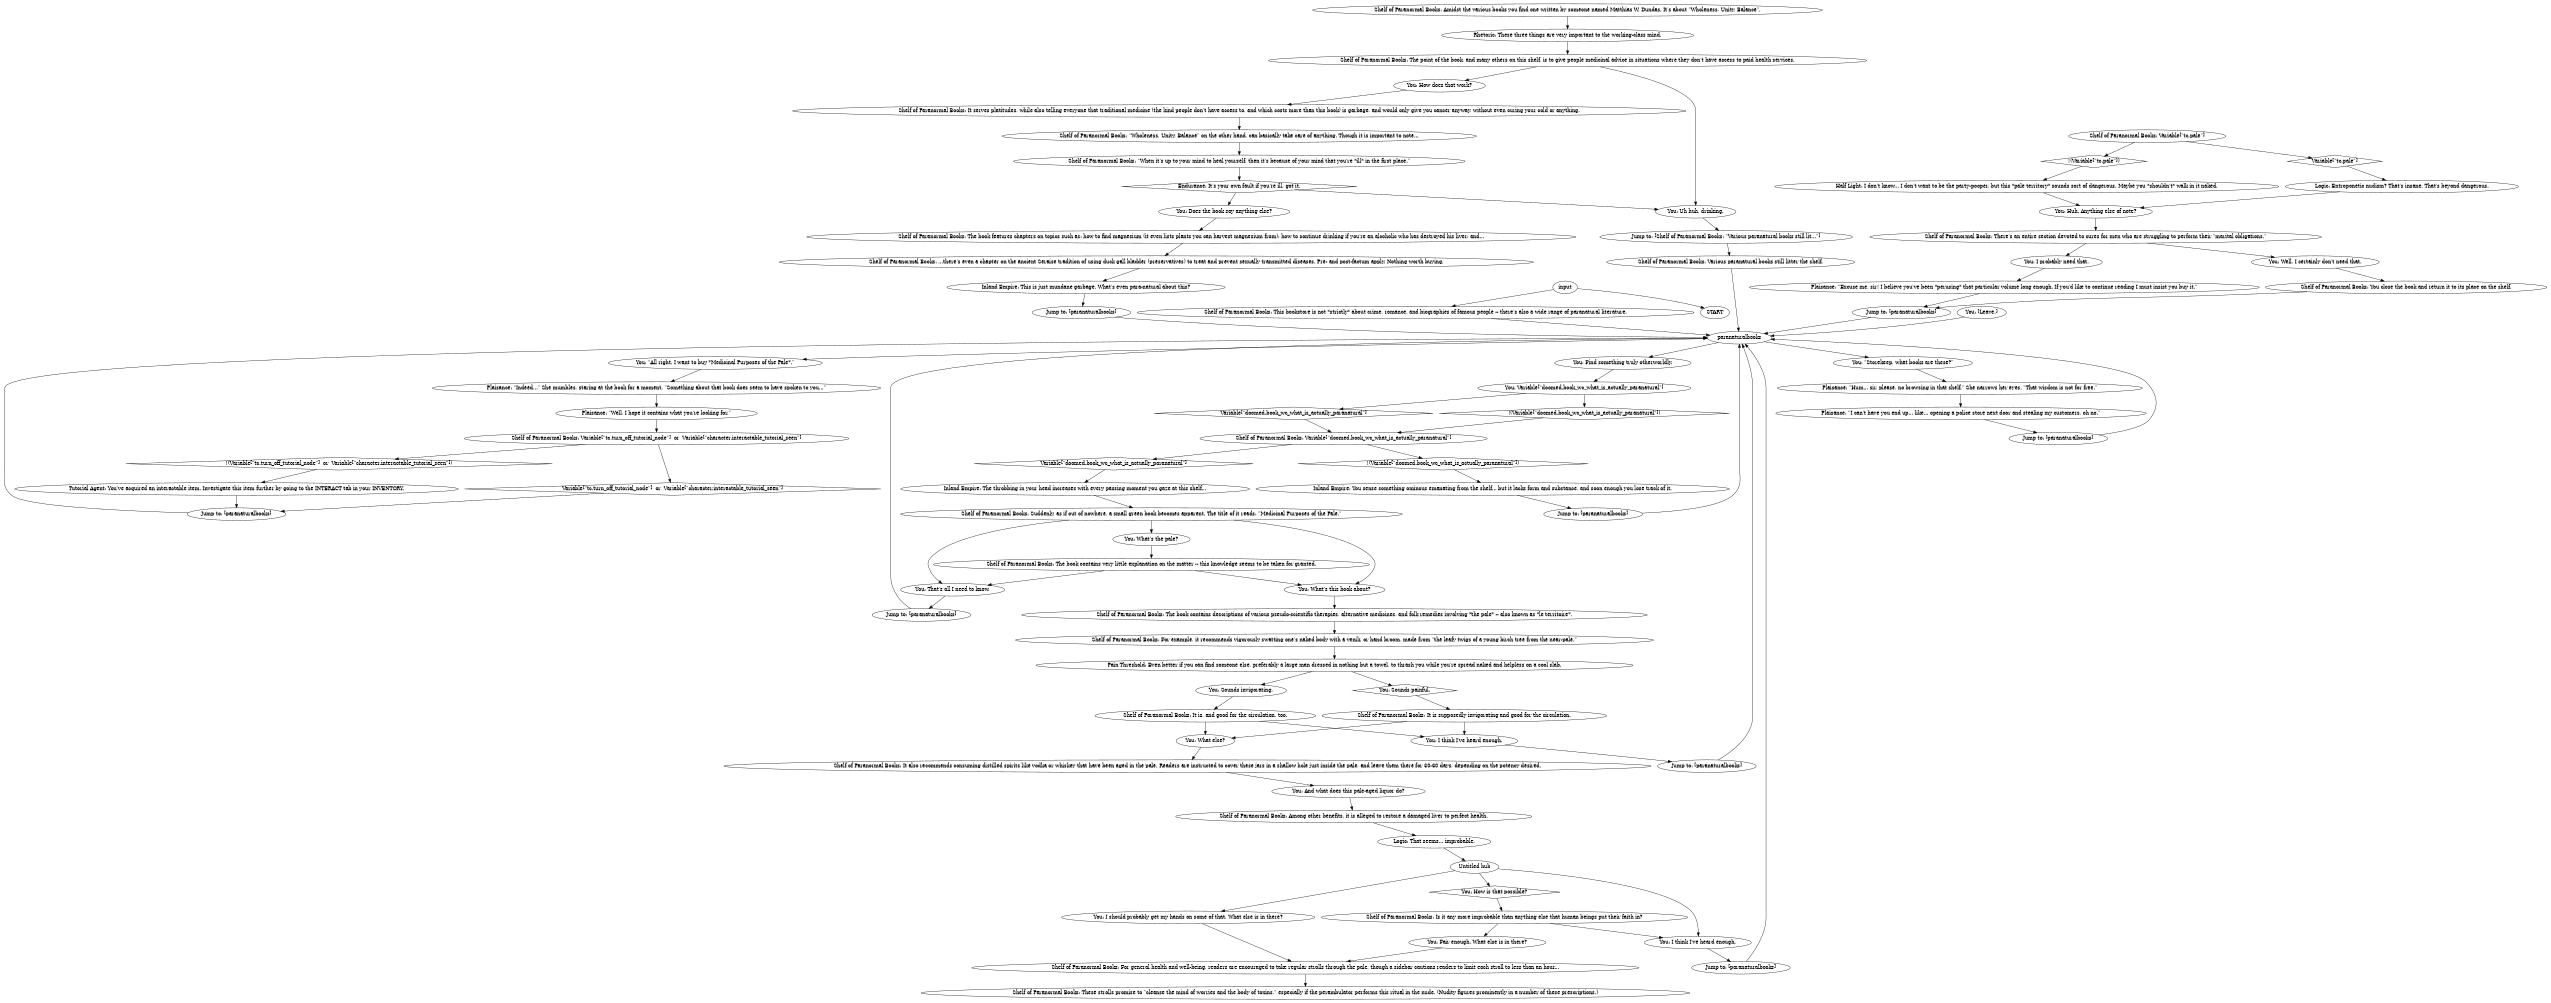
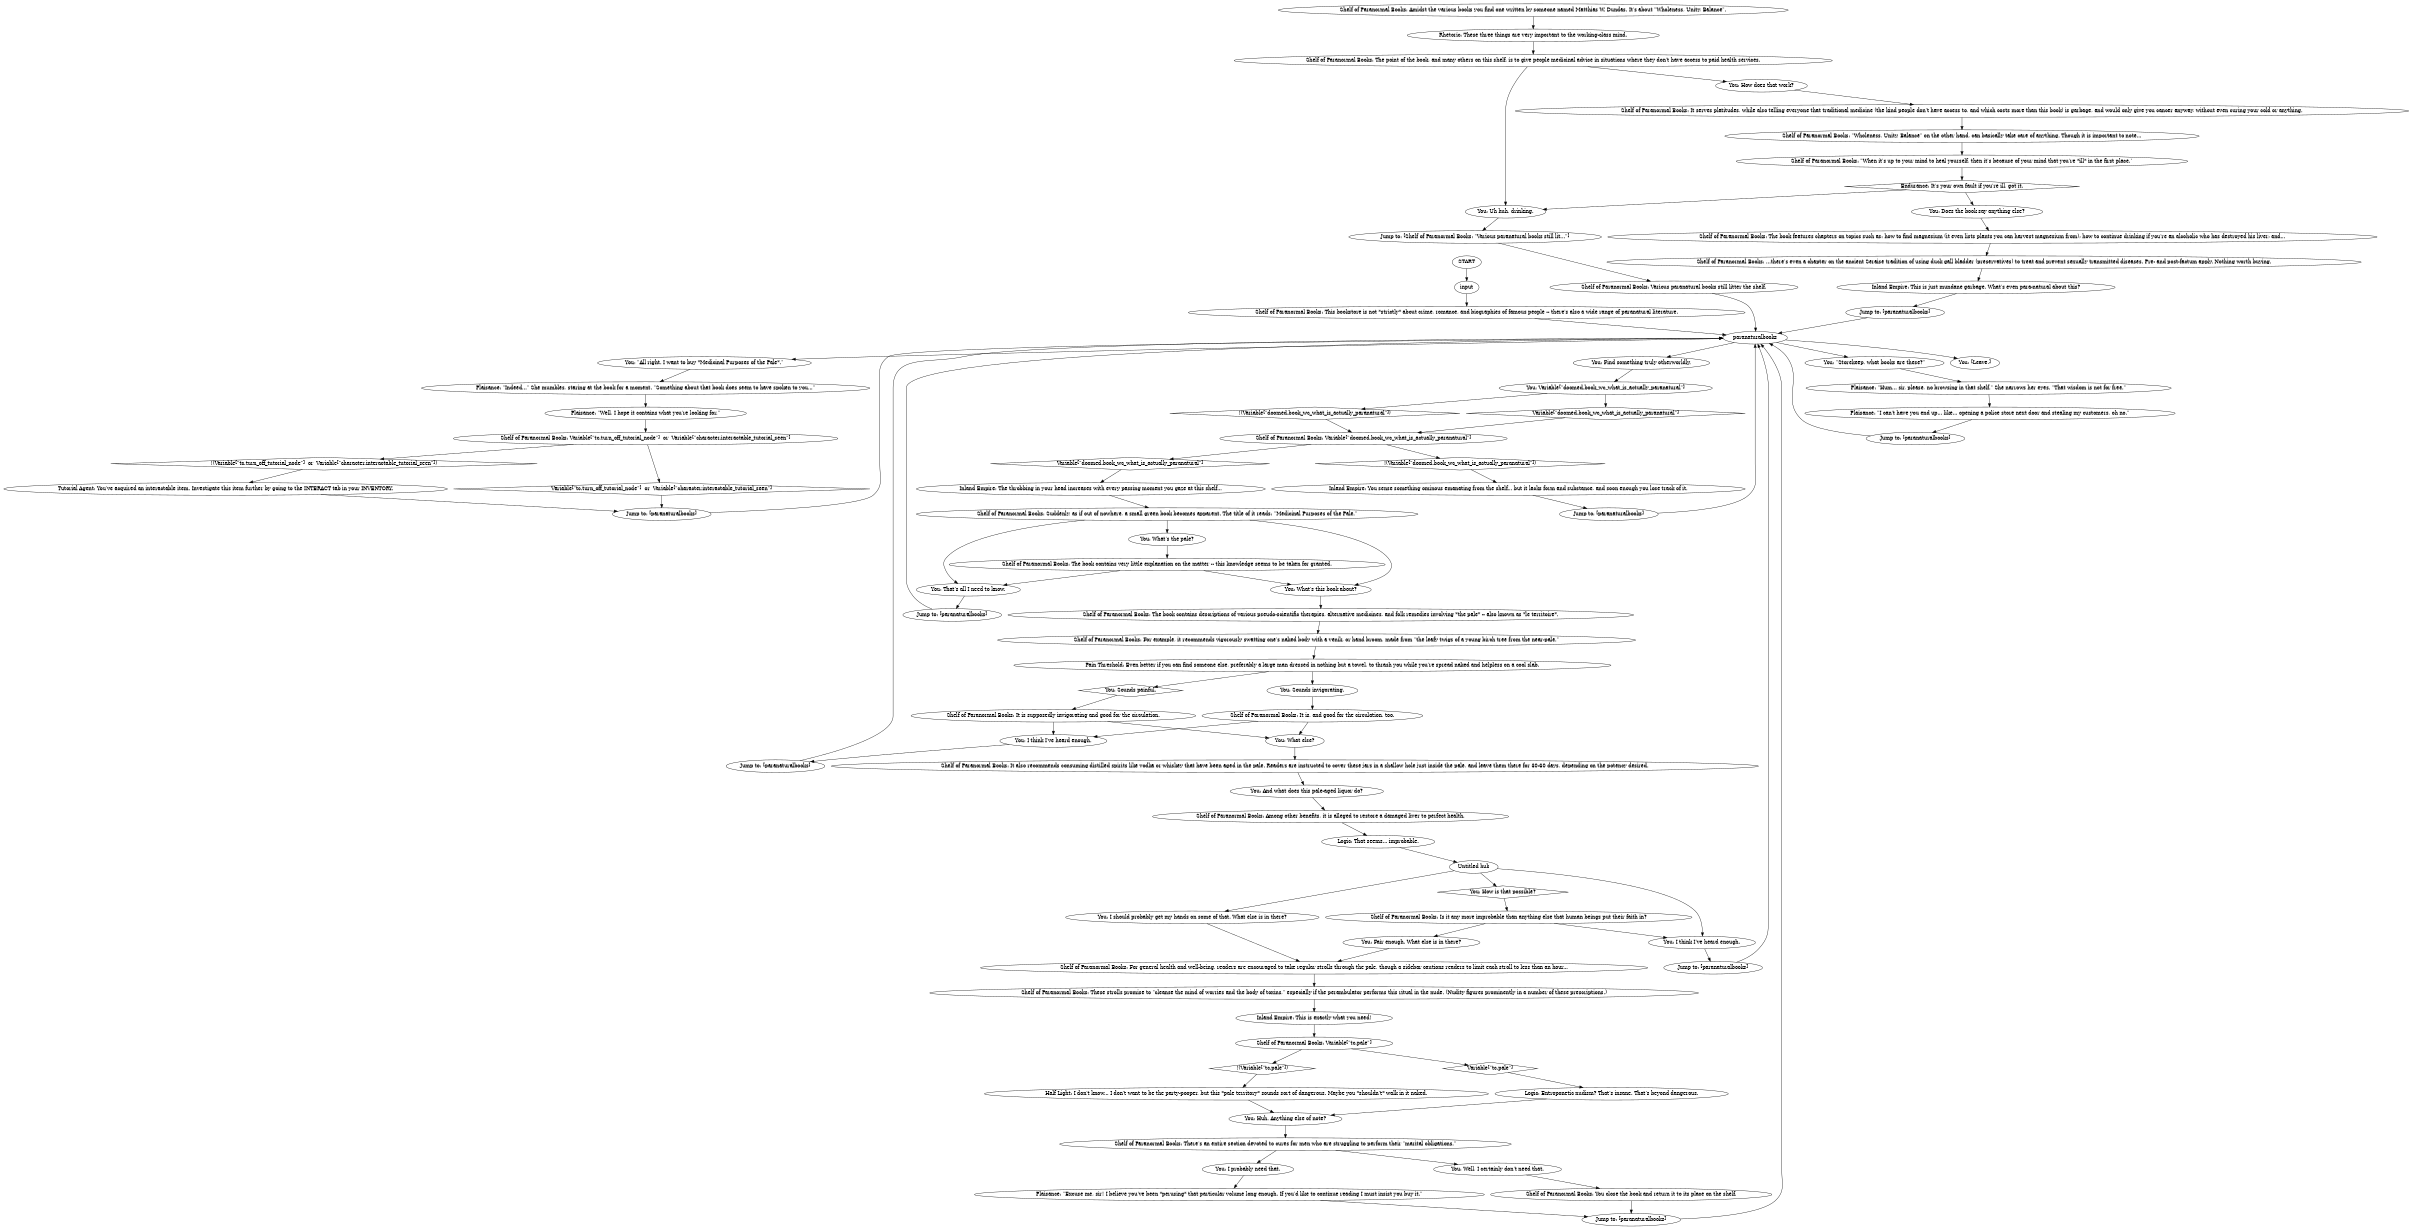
edge "input" -> "START": reversed
edge "You: [Leave.]" -> "paranaturalbooks": reversed
node "Inland Empire: This is exactly what you need!": added
